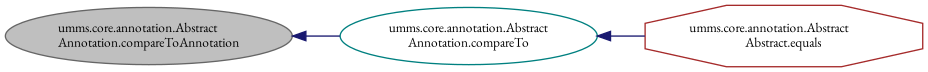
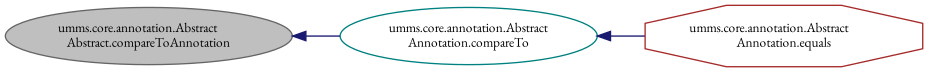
node "umms.core.annotation.Abstract Annotation.compareToAnnotation": label "umms.core.annotation.Abstract Annotation.compareToAnnotation" -> "umms.core.annotation.Abstract Abstract.compareToAnnotation"
node "umms.core.annotation.Abstract Abstract.equals": label "umms.core.annotation.Abstract Abstract.equals" -> "umms.core.annotation.Abstract Annotation.equals"
